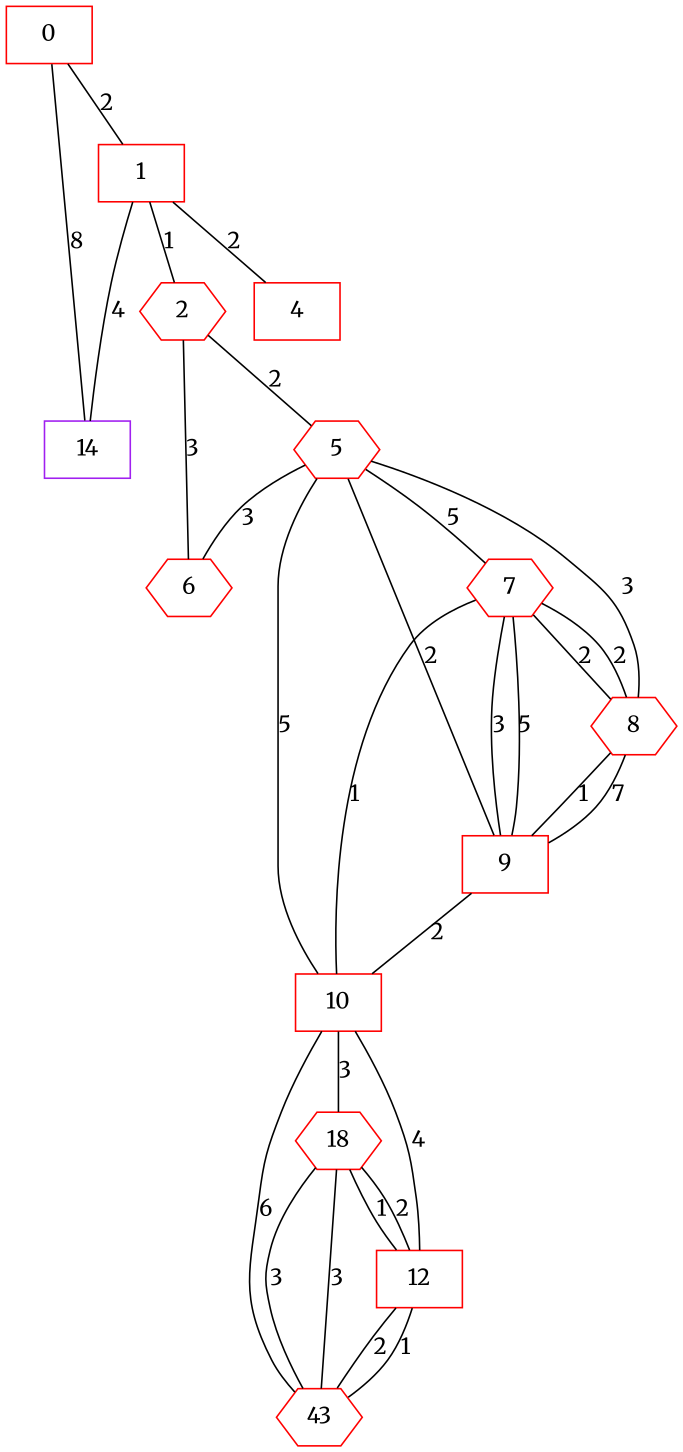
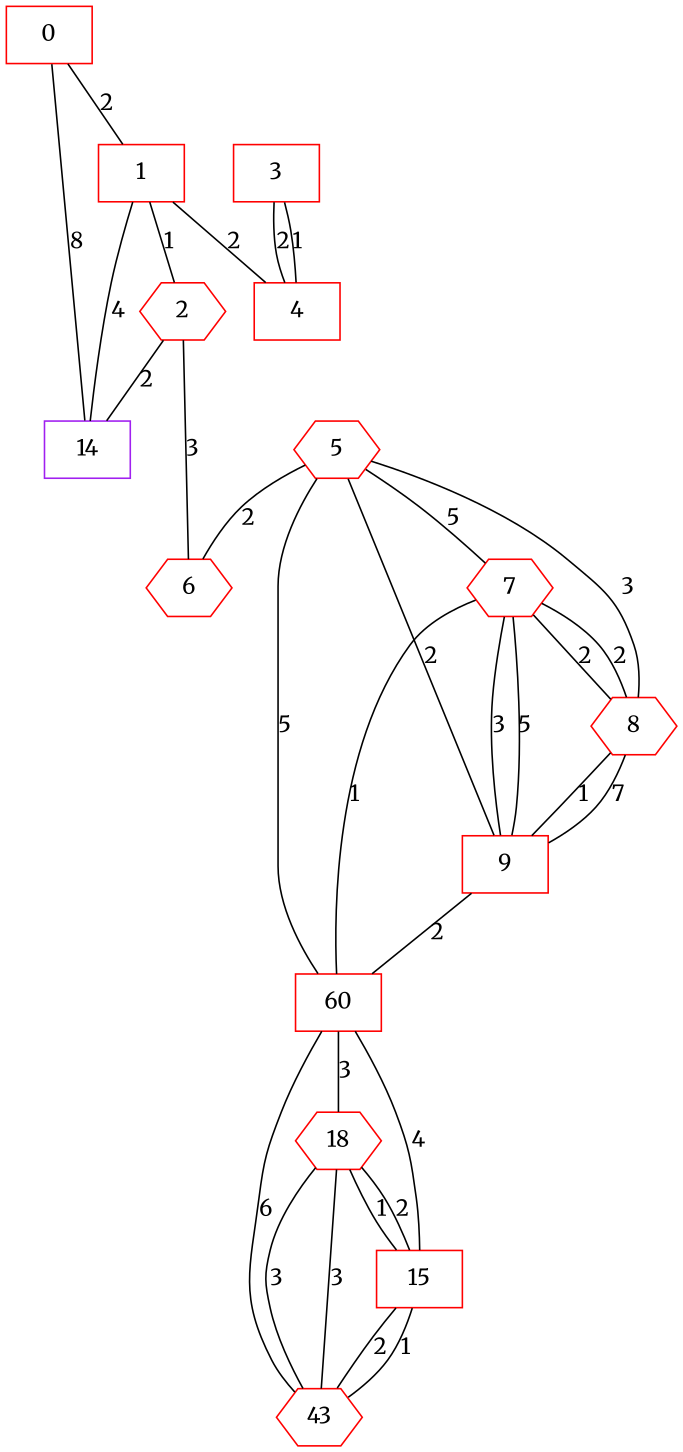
node "3": added
edge "2" -- "5": now "2" -- "14"
edge "5" -- "6": label "3" -> "2"
node "10": label "10" -> "60"
node "12": label "12" -> "15"
